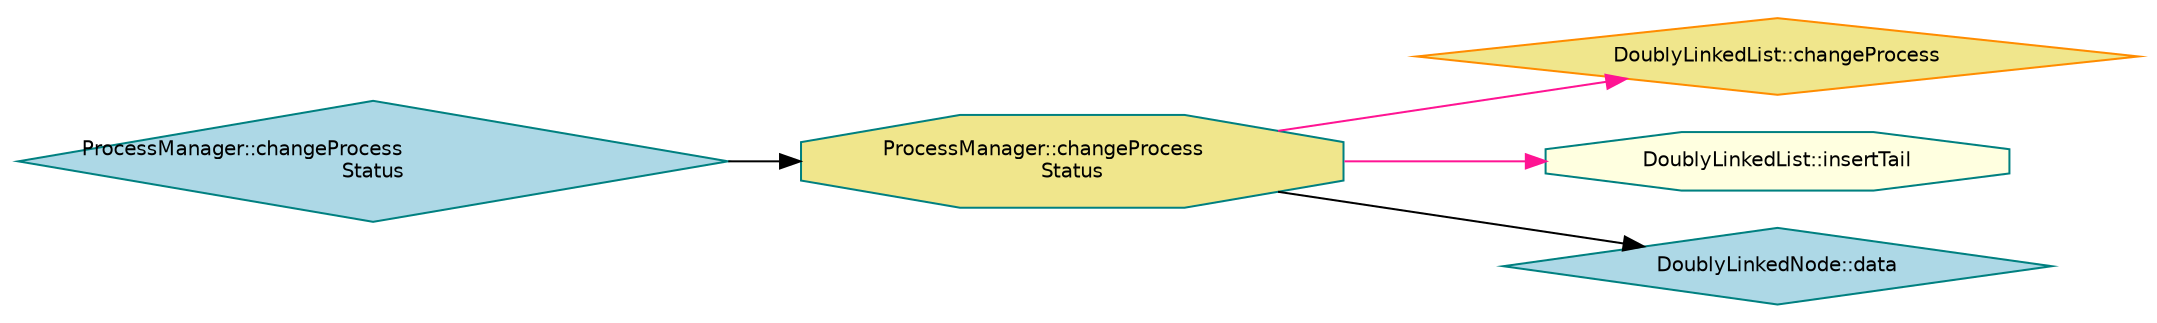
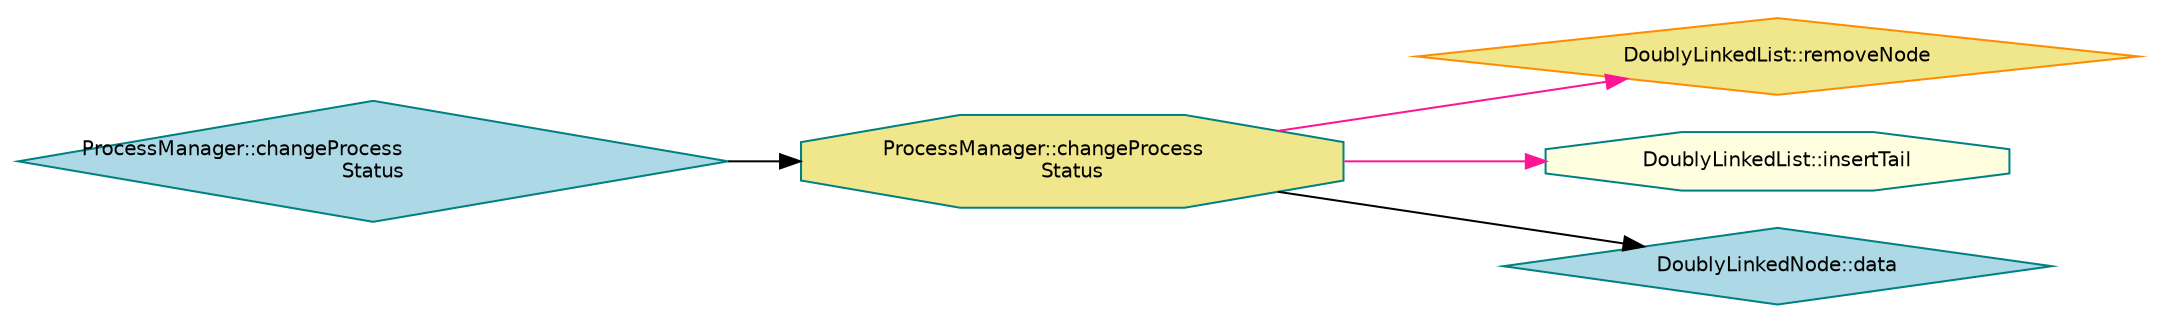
node "DoublyLinkedList::changeProcess": label "DoublyLinkedList::changeProcess" -> "DoublyLinkedList::removeNode"
